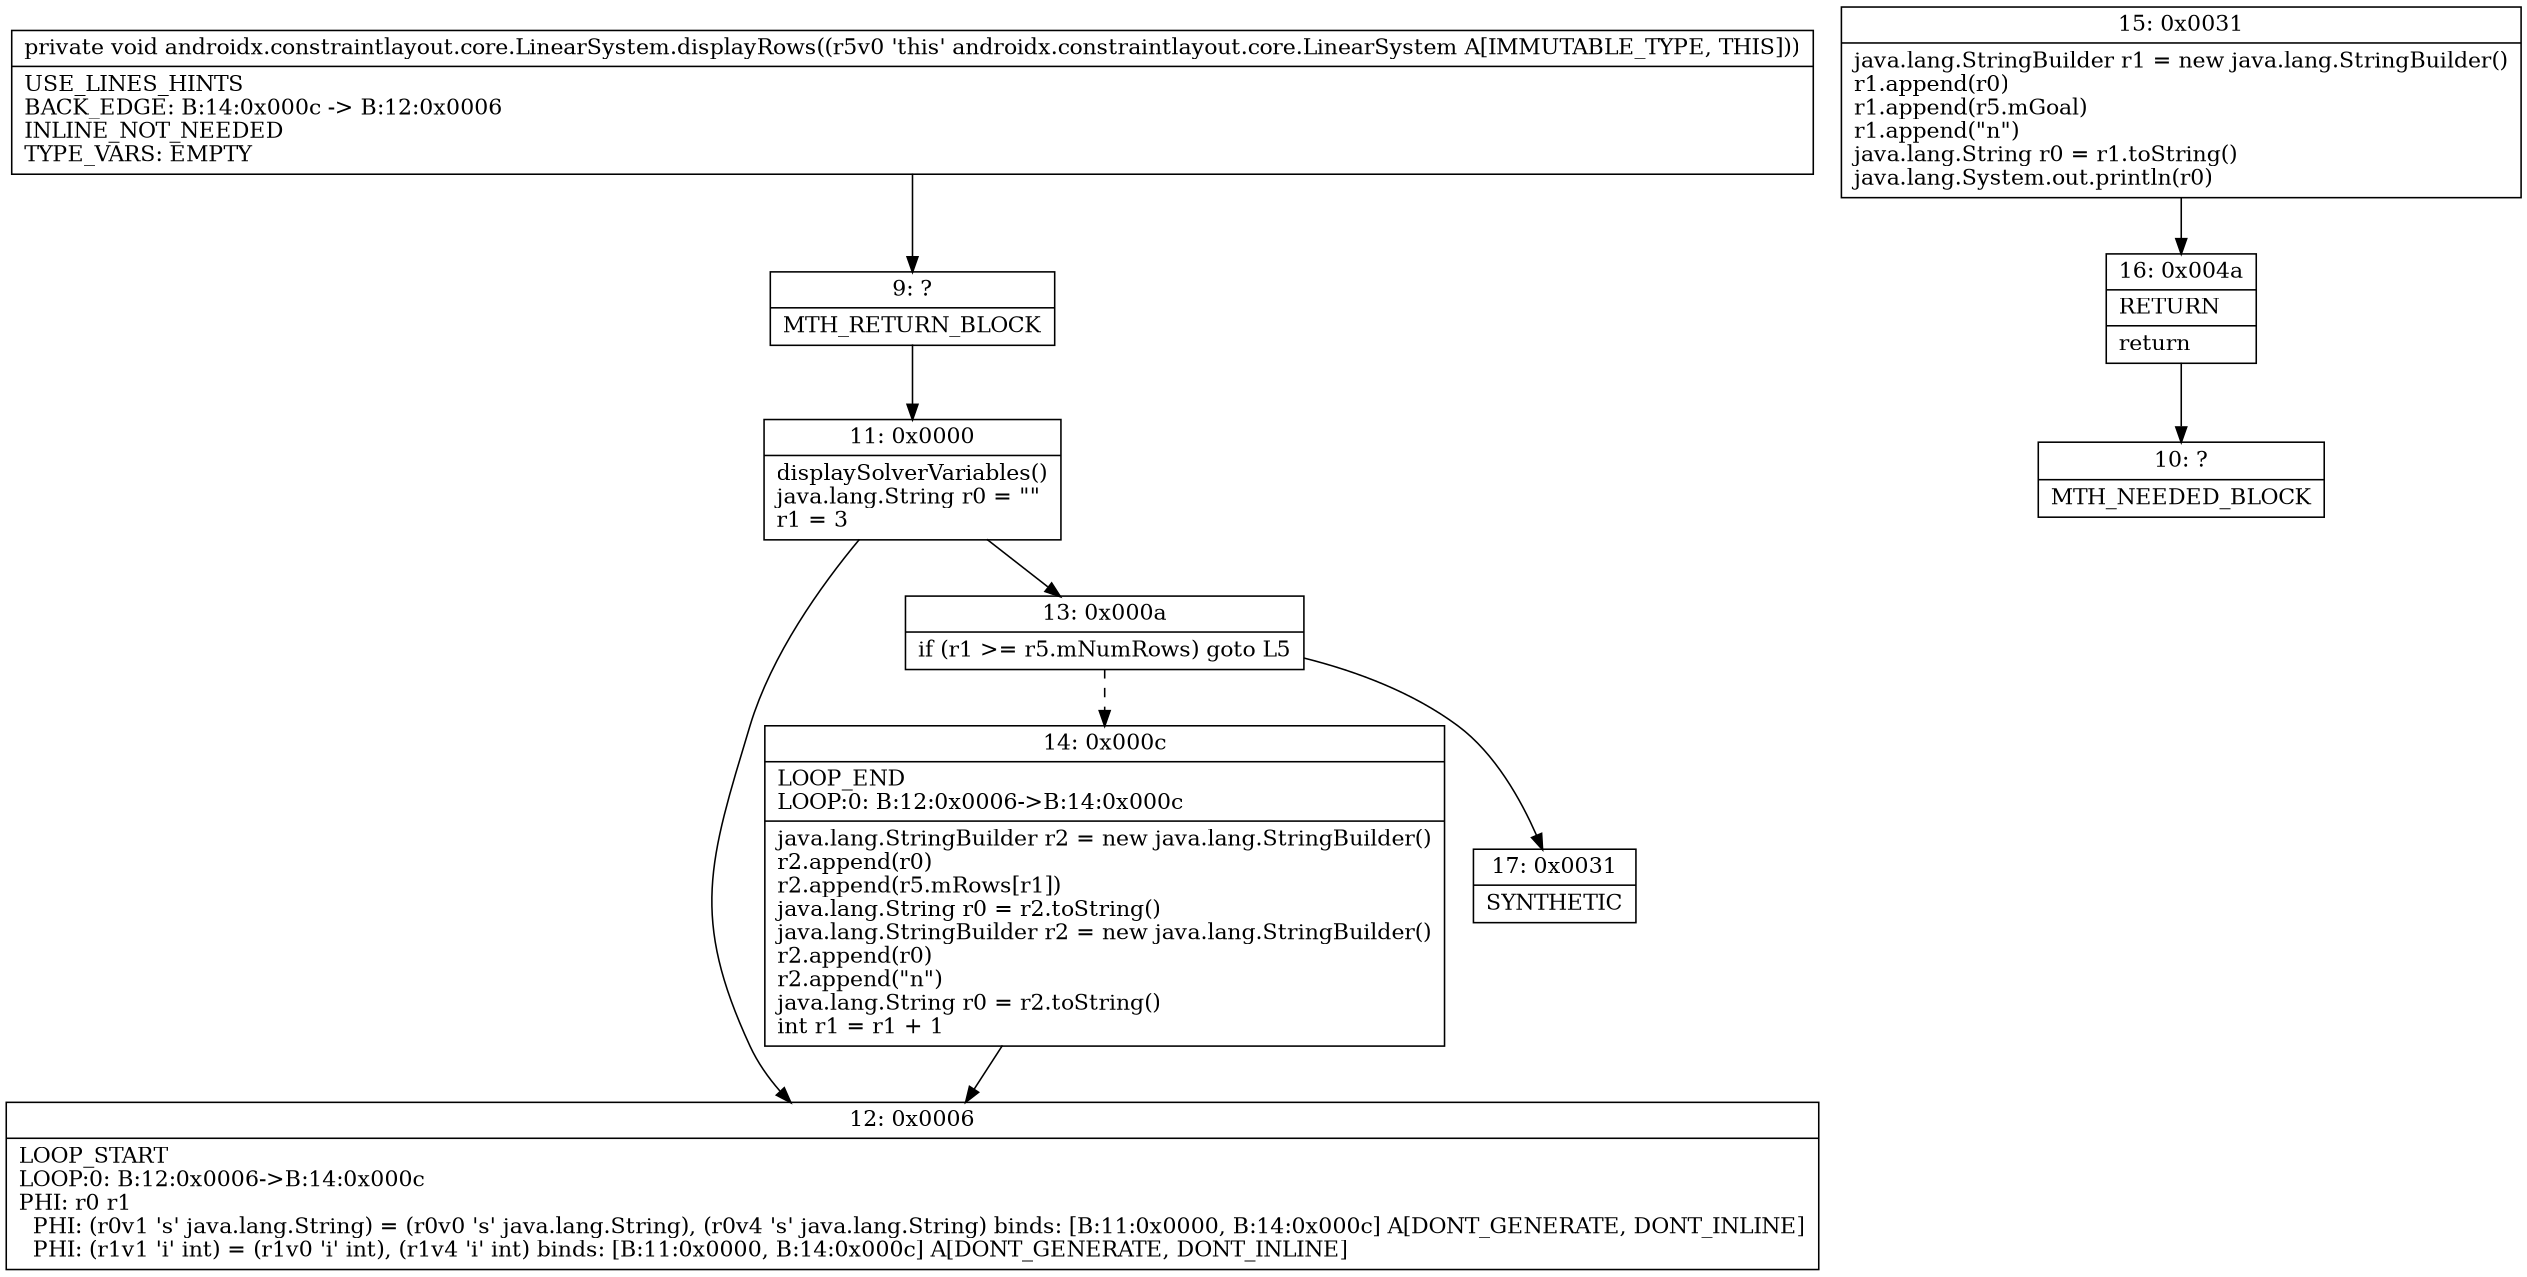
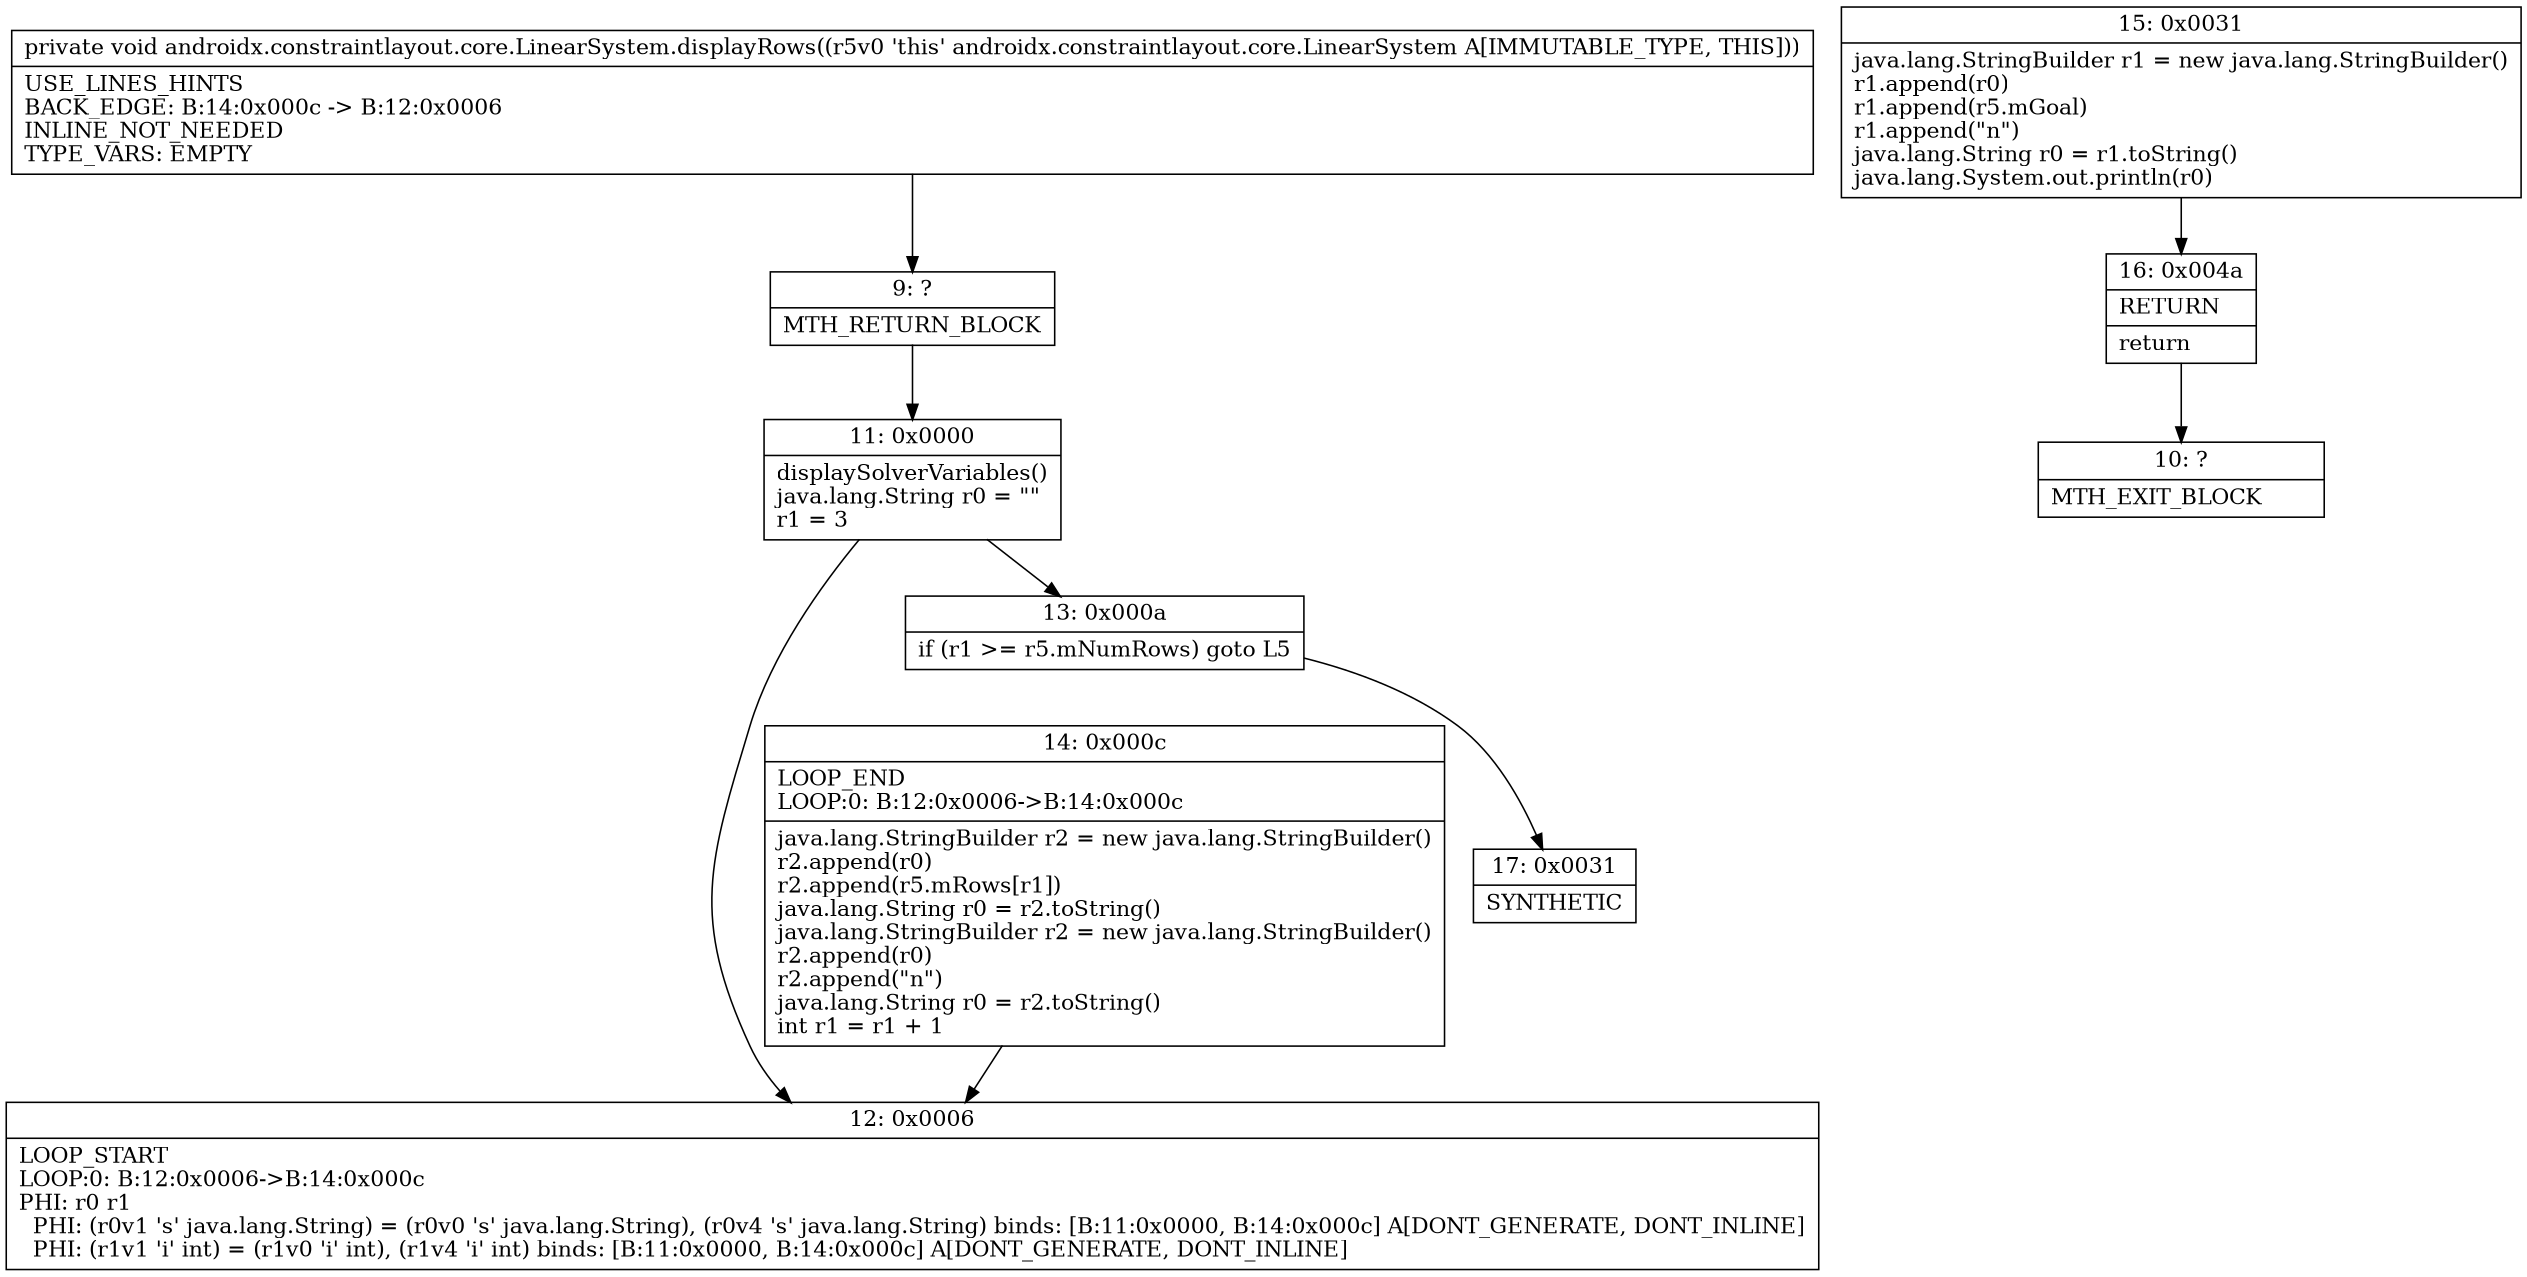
node "10: ?": text "MTH_NEEDED_BLOCK" -> "MTH_EXIT_BLOCK"
edge "13: 0x000a" -> "14: 0x000c": removed
